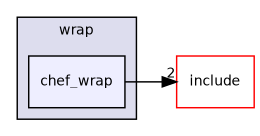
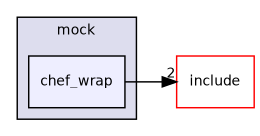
cluster "wrap": label "wrap" -> "mock"
